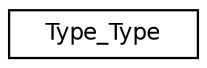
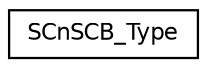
node "Type_Type": label "Type_Type" -> "SCnSCB_Type"
